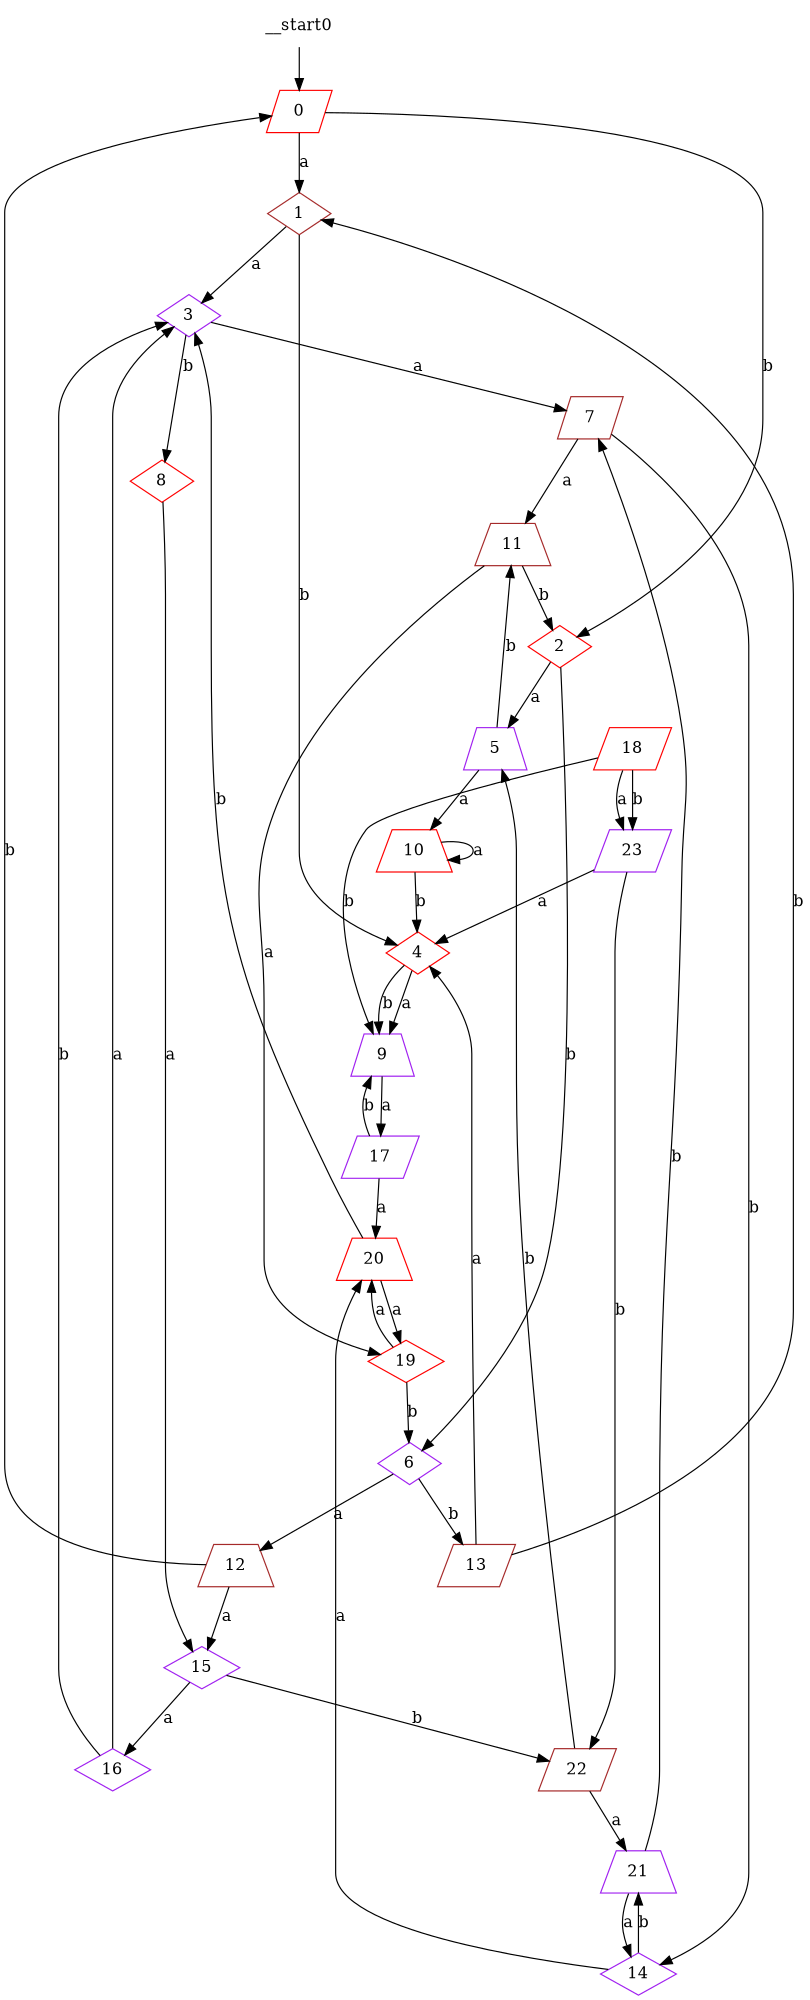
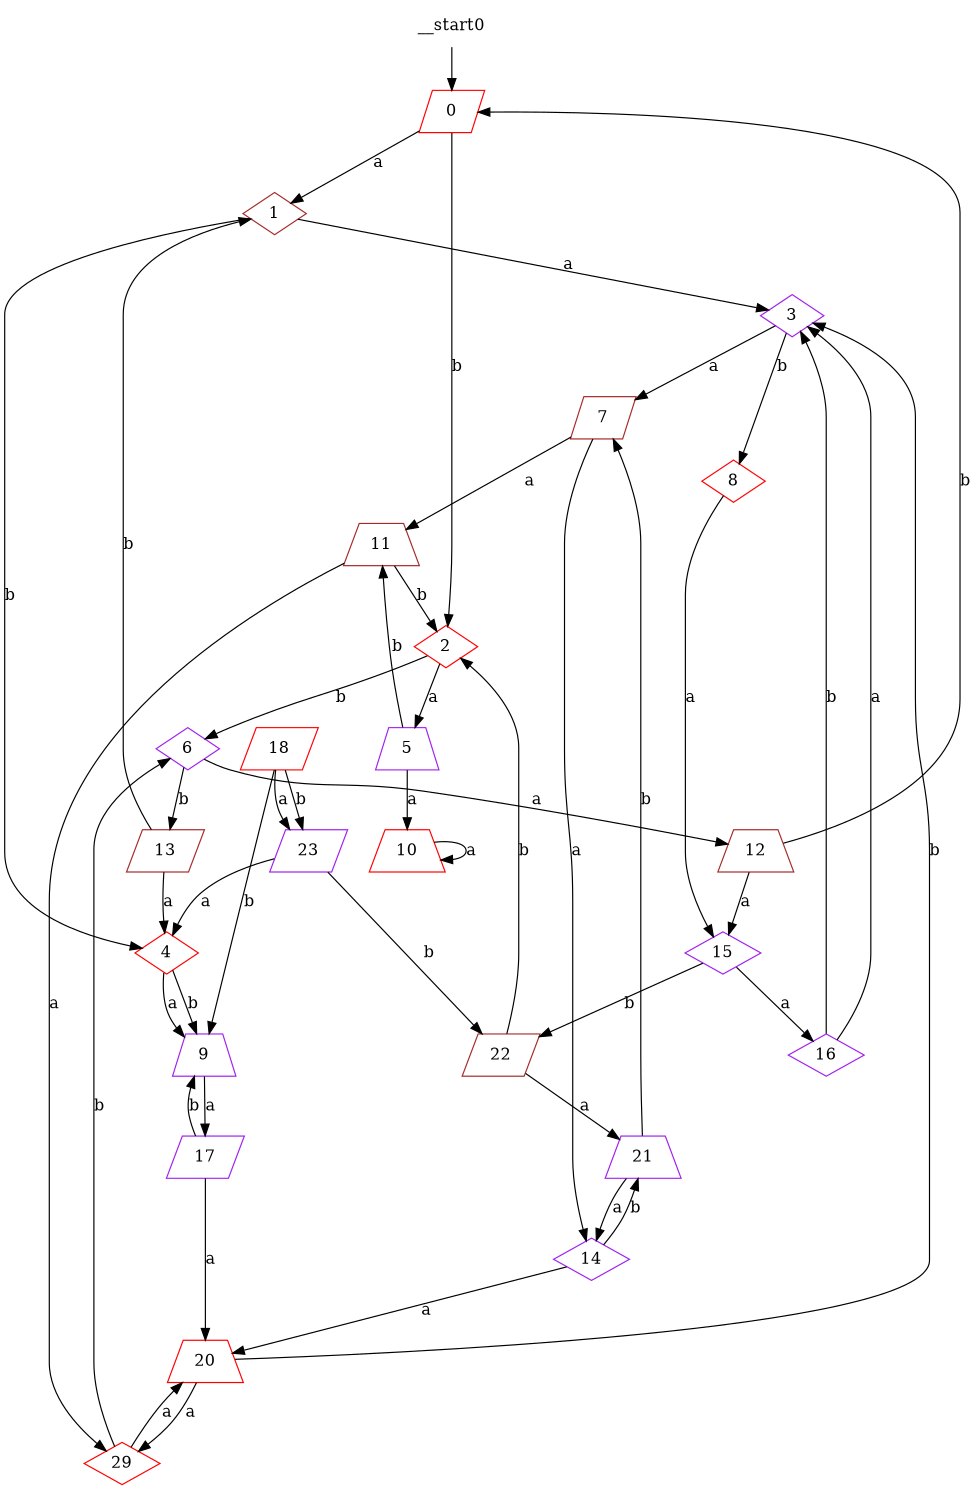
edge "10" -> "4": removed, label "b"
edge "7" -> "14": label "b" -> "a"
edge "22" -> "5": now "22" -> "2"
node "19": label "19" -> "29"
